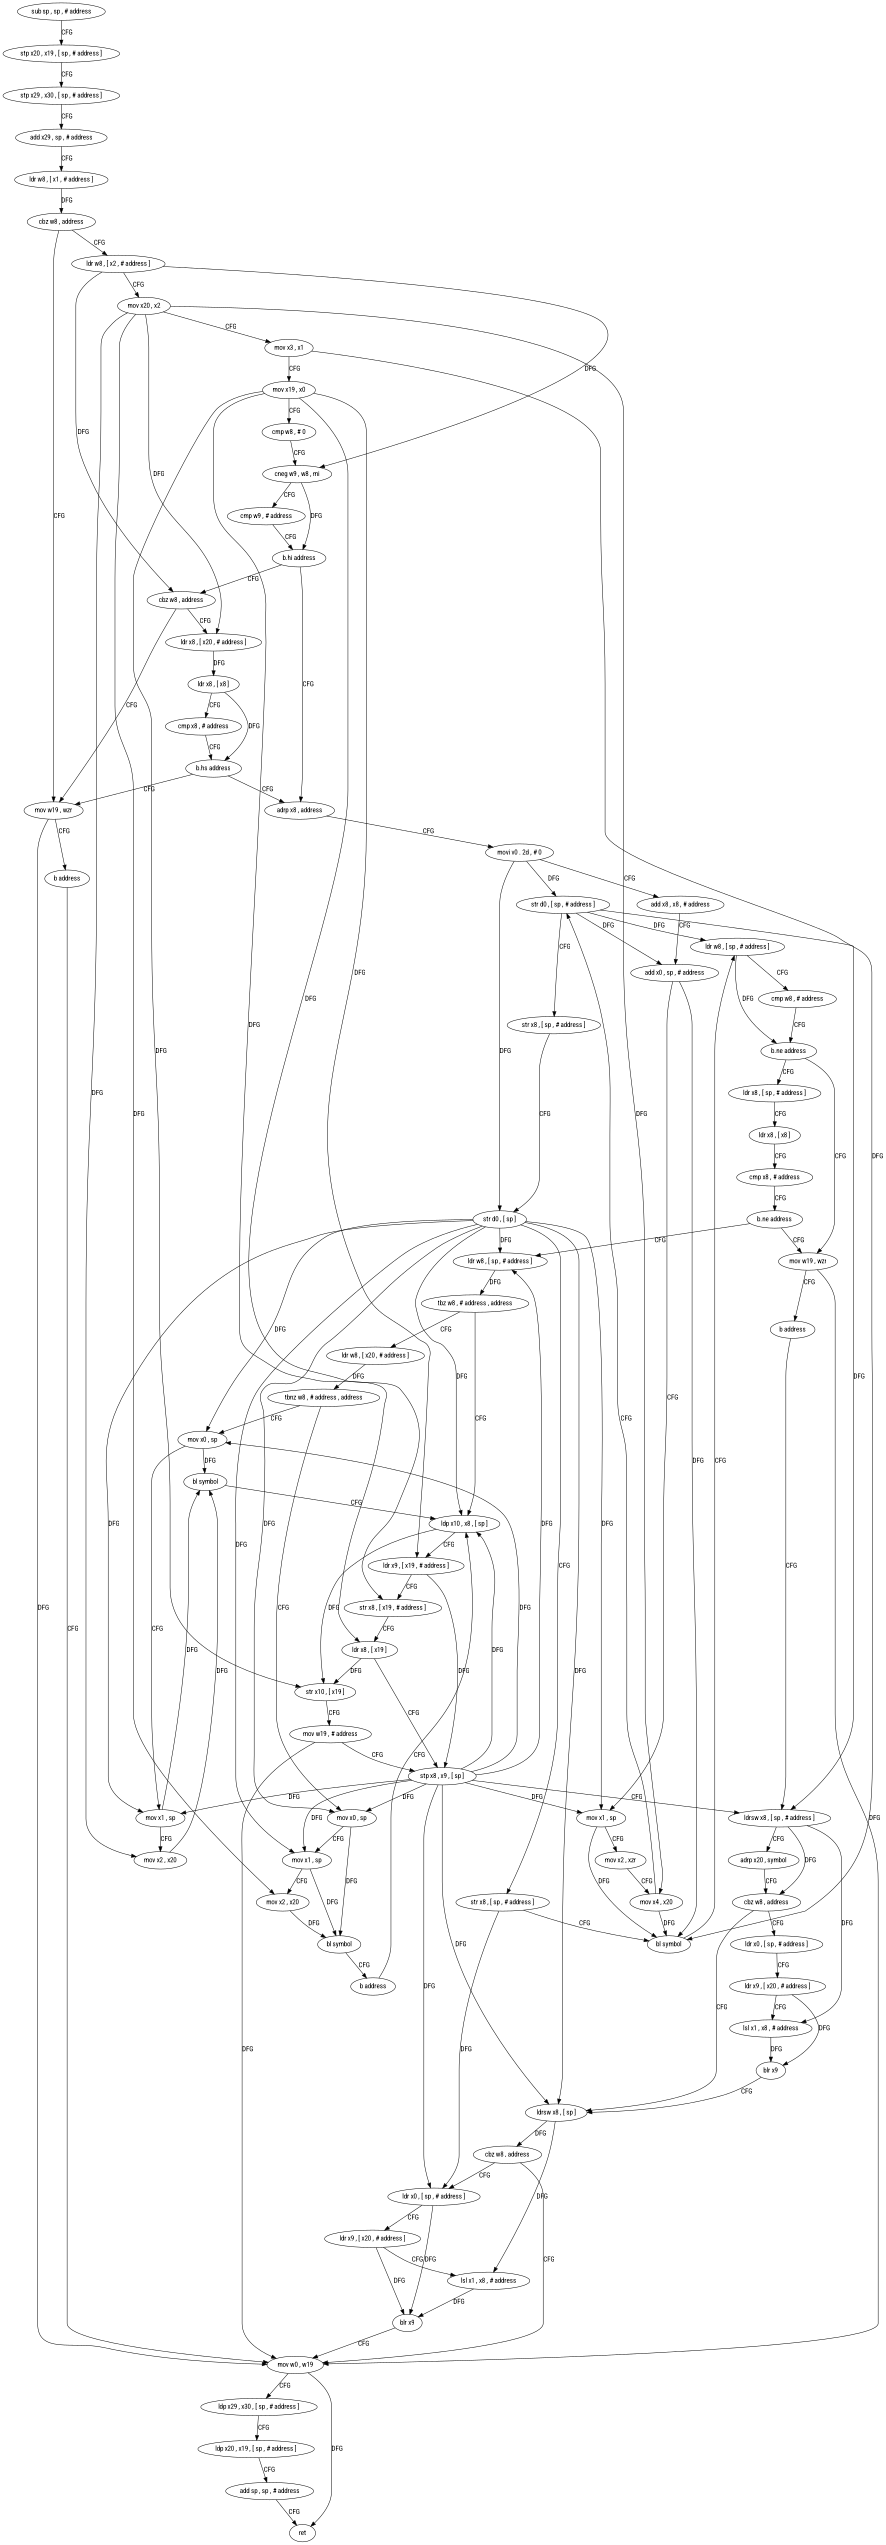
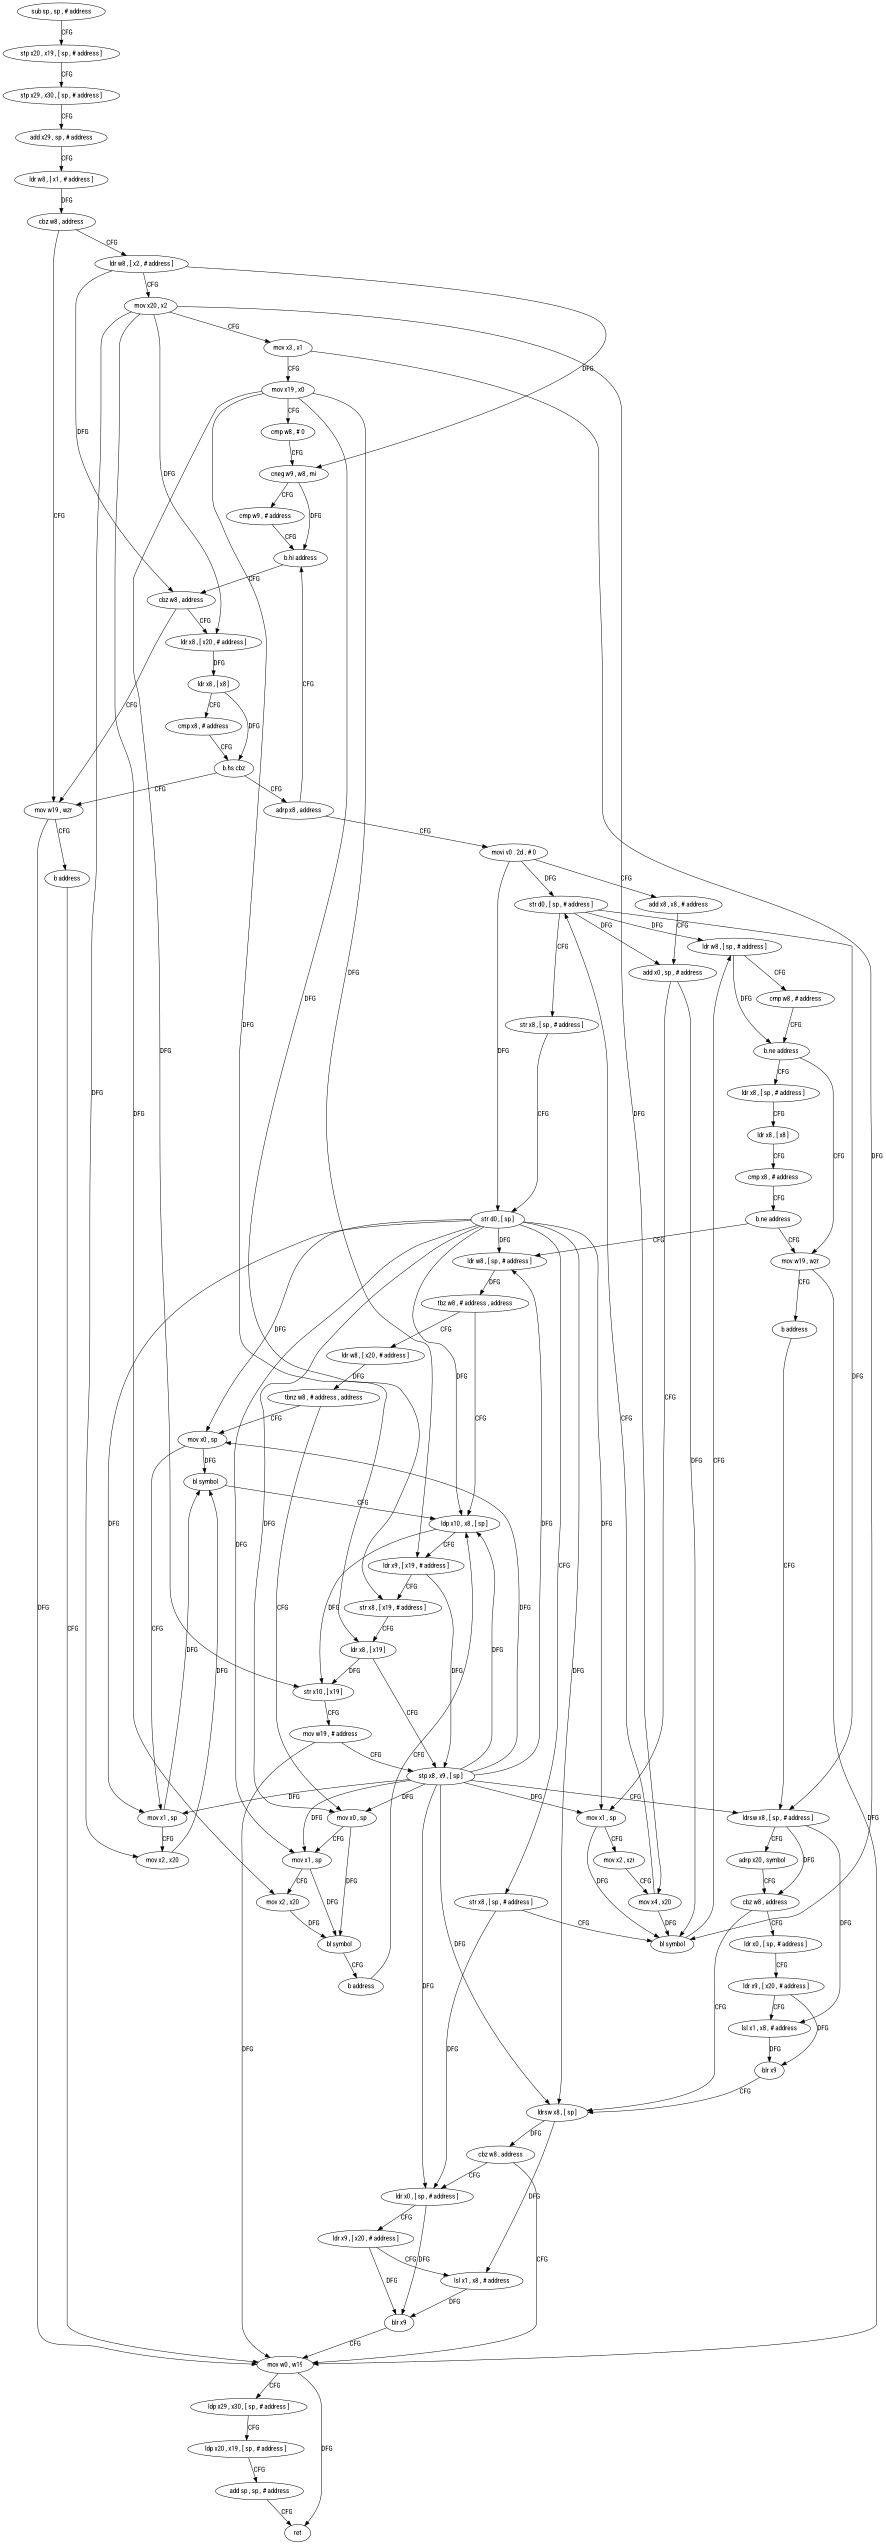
edge "b.hi address" -> "adrp x8 , address": reversed
node "b.hs address": label "b.hs address" -> "b.hs cbz"
